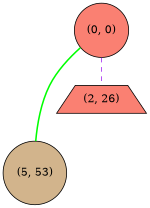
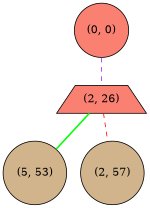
edge "(0, 0)" -- "(5, 53)": now "(2, 26)" -- "(5, 53)"
node "(2, 57)": added
